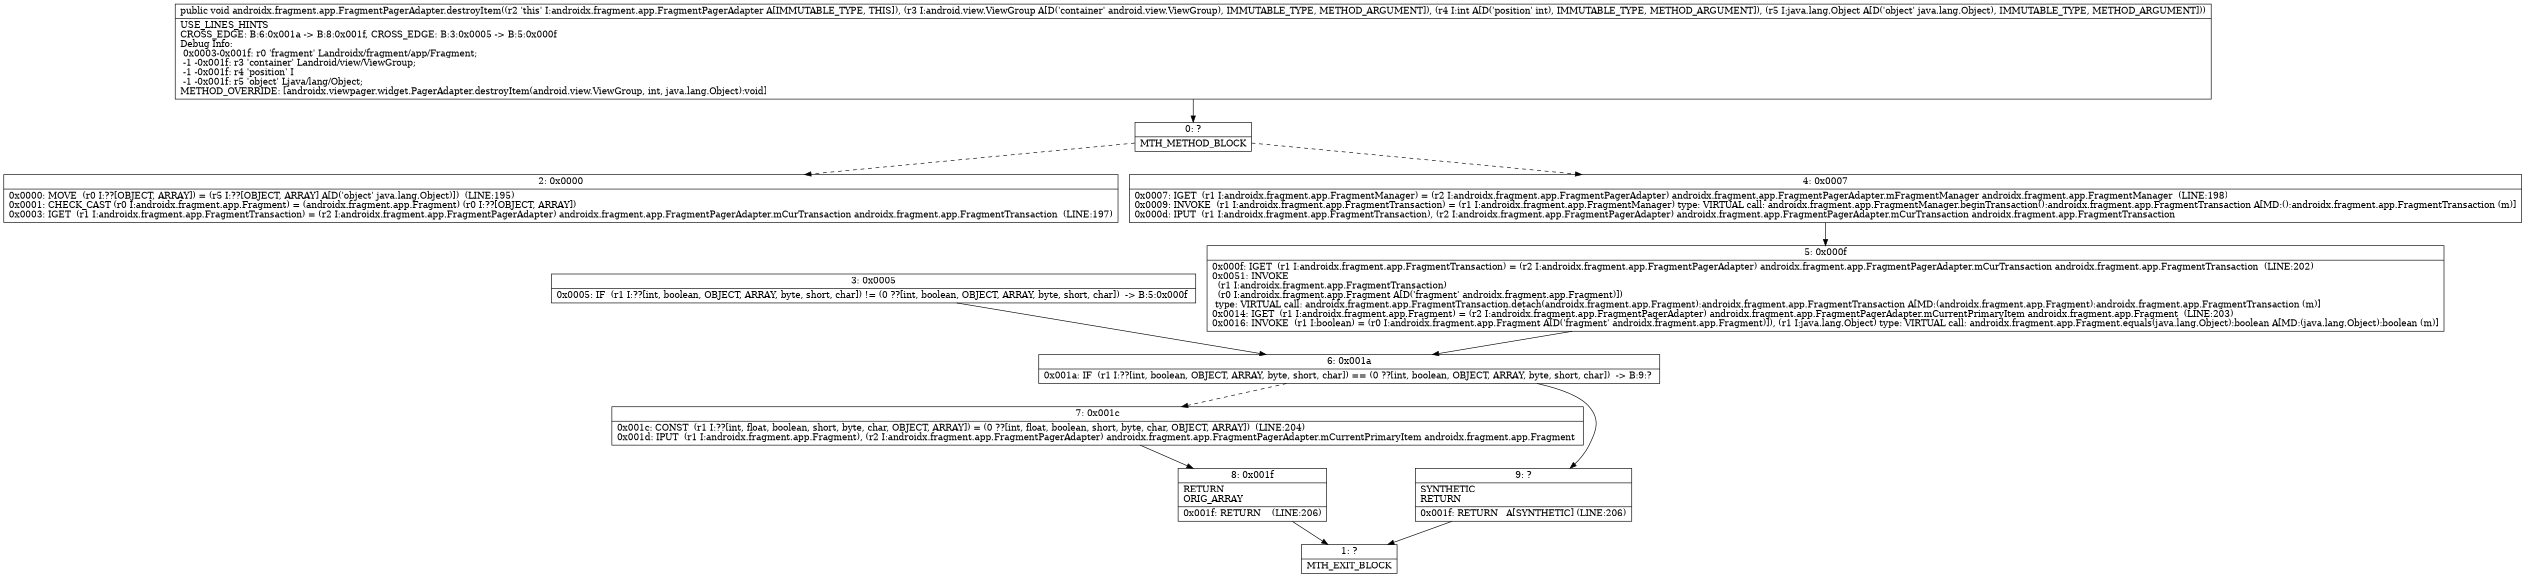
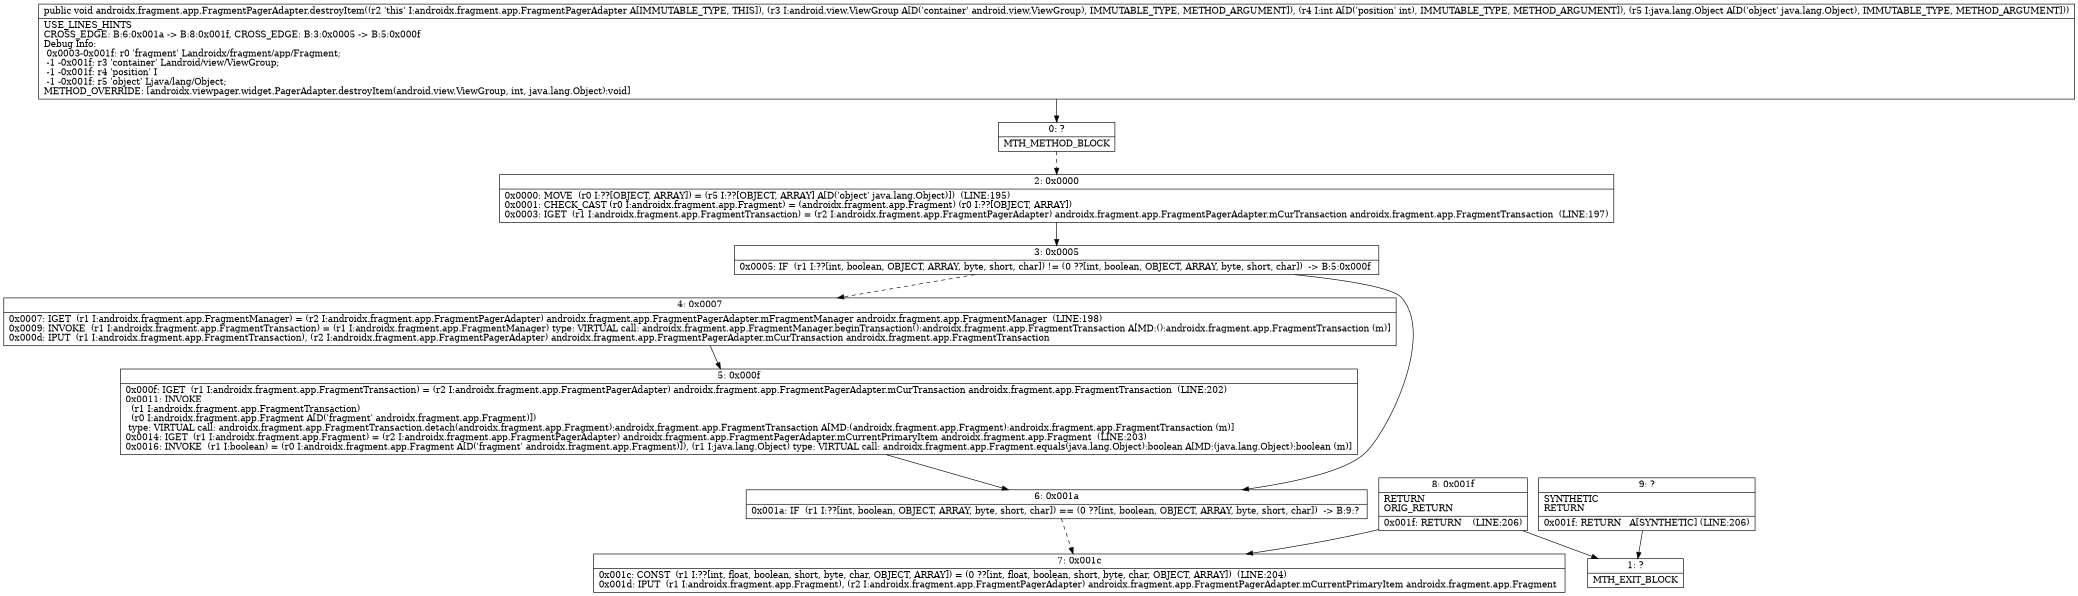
edge "0: ?" -> "4: 0x0007": now "3: 0x0005" -> "4: 0x0007"
edge "2: 0x0000" -> "3: 0x0005": added
node "5: 0x000f": text "0x0051: INVOKE" -> "0x0011: INVOKE"
edge "6: 0x001a" -> "9: ?": removed
edge "7: 0x001c" -> "8: 0x001f": reversed
node "8: 0x001f": text "ORIG_ARRAY" -> "ORIG_RETURN"
